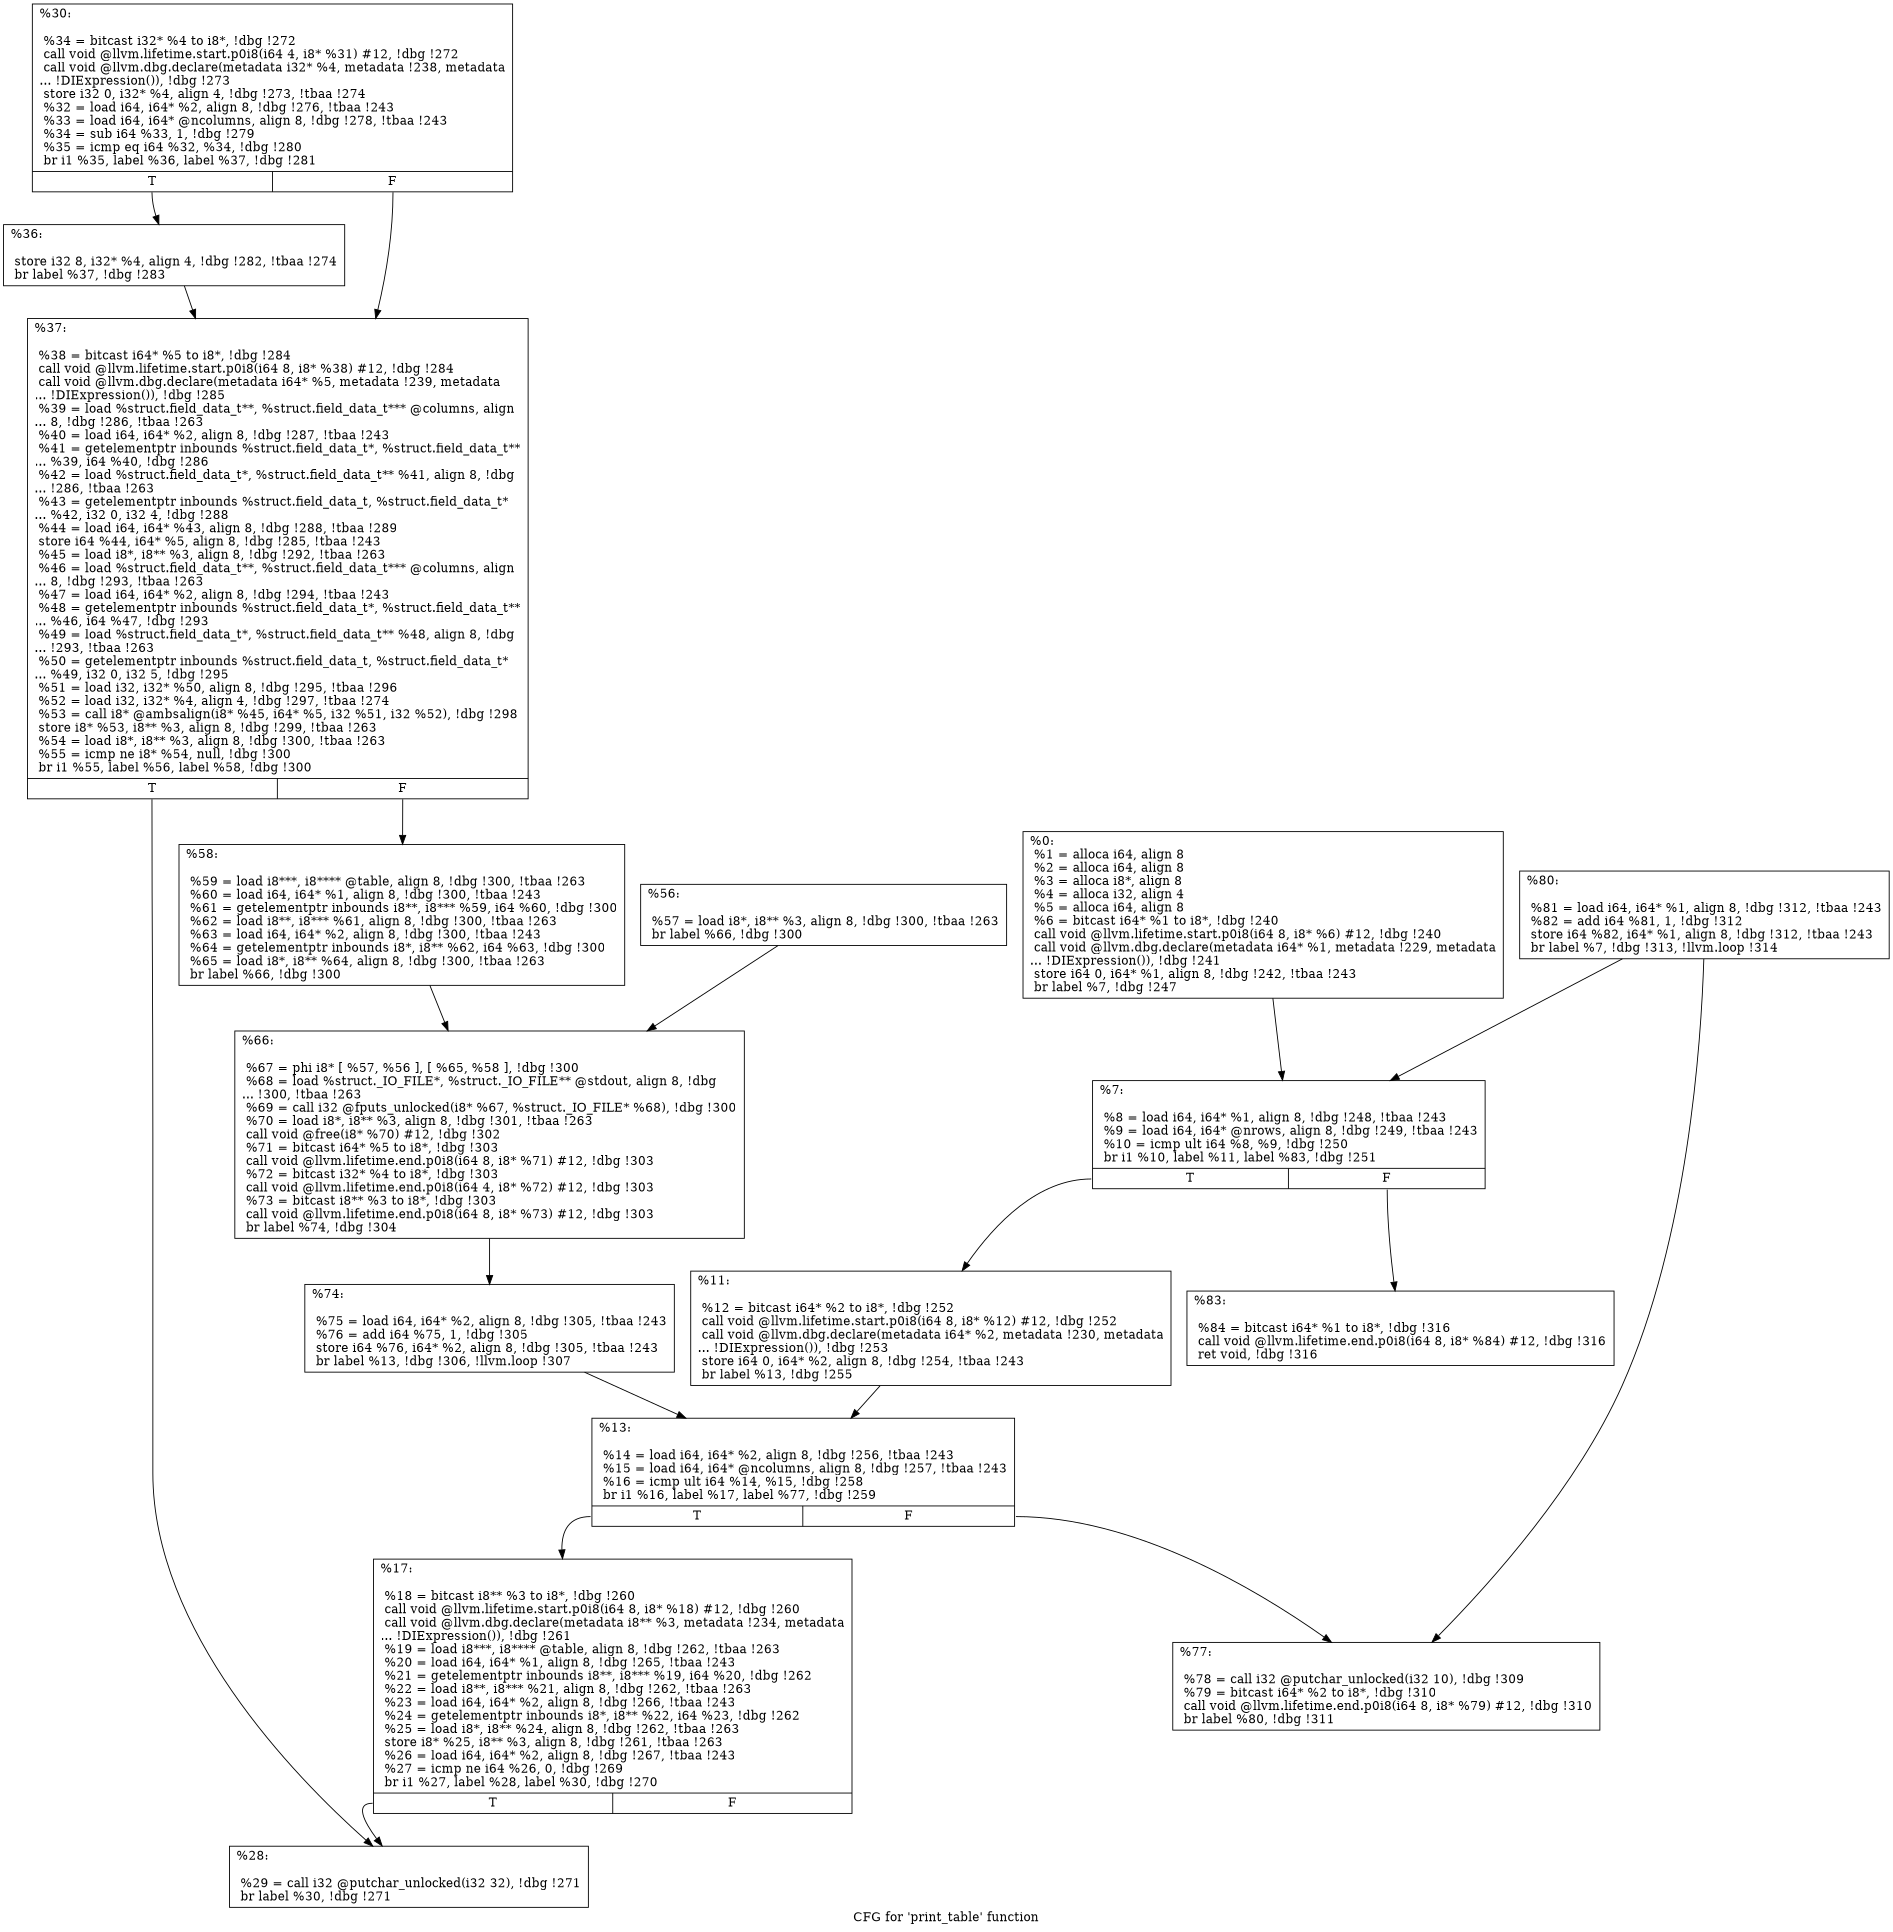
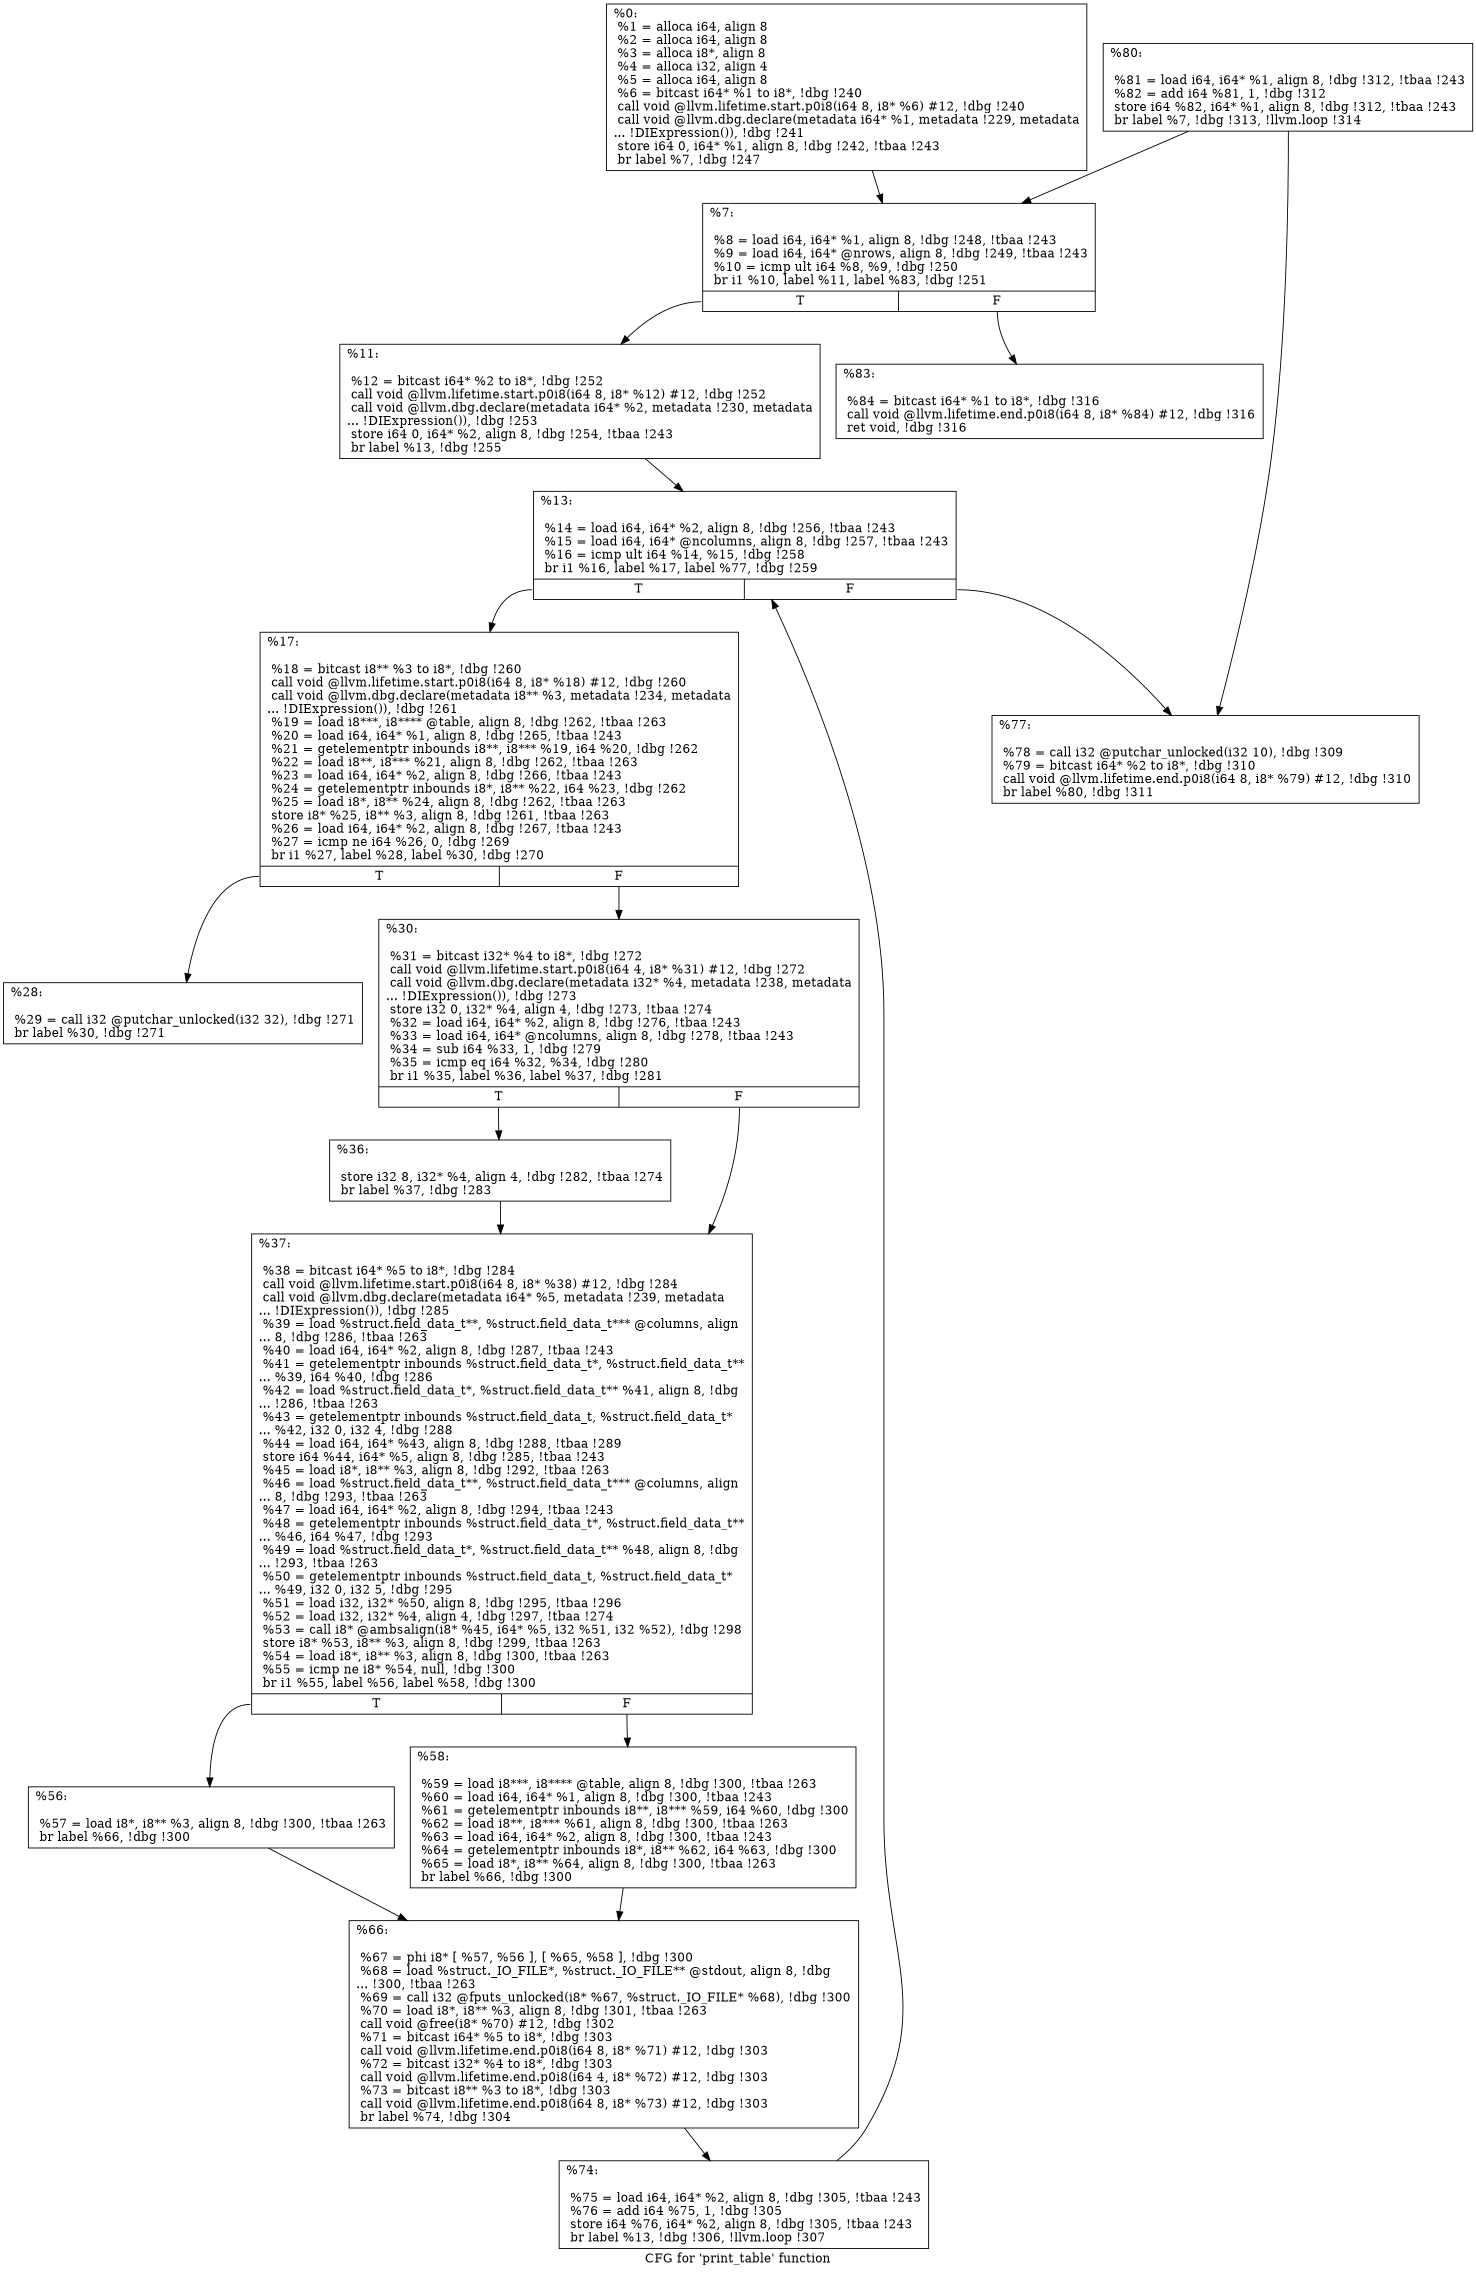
node "%30:": text "%34 = bitcast i32* %4 to i8*, !dbg !272" -> "%31 = bitcast i32* %4 to i8*, !dbg !272"
edge "%17:" -> "%30:": added
edge "%37:" -> "%28:": now "%37:" -> "%56:"
